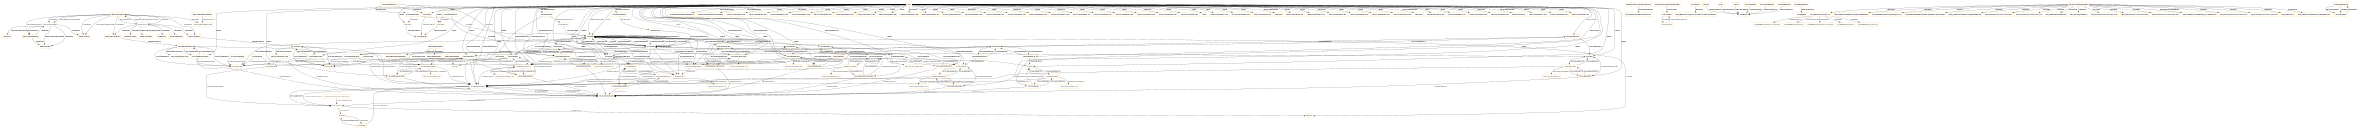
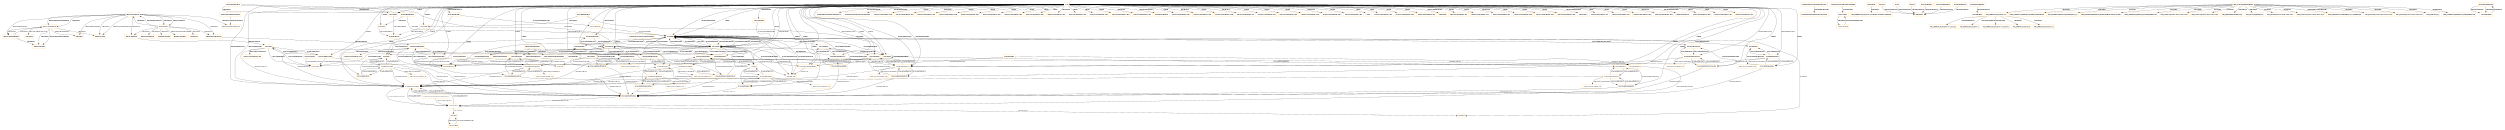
node "http://orcid.org/0000-0001-6938-0820": removed
edge "xsd:dateTimeStamp" -> "prov:hadActivity": now "NULL" -> "prov:hadActivity"
node "foaf:Agent": added
node "2799f3591129c7bbc91421d1829bbee3": added
node "5a1d724:15cf97f8a98:-7fd3": removed
edge "prov:qualifiedEnd" -> "prov:End": reversed
edge "prov:wasInvalidatedBy" -> "prov:qualifiedInvalidation": label "wfprov:wasPartOfWorkflowRun" -> "prov:qualifiedForm"
edge "prov:hadRole" -> "prov:wasInfluencedBy": now "prov:Influence" -> "prov:wasInfluencedBy"
edge "prov:qualifiedStart" -> "prov:qualifiedInfluence": now "prov:wasStartedBy" -> "prov:qualifiedInfluence"
